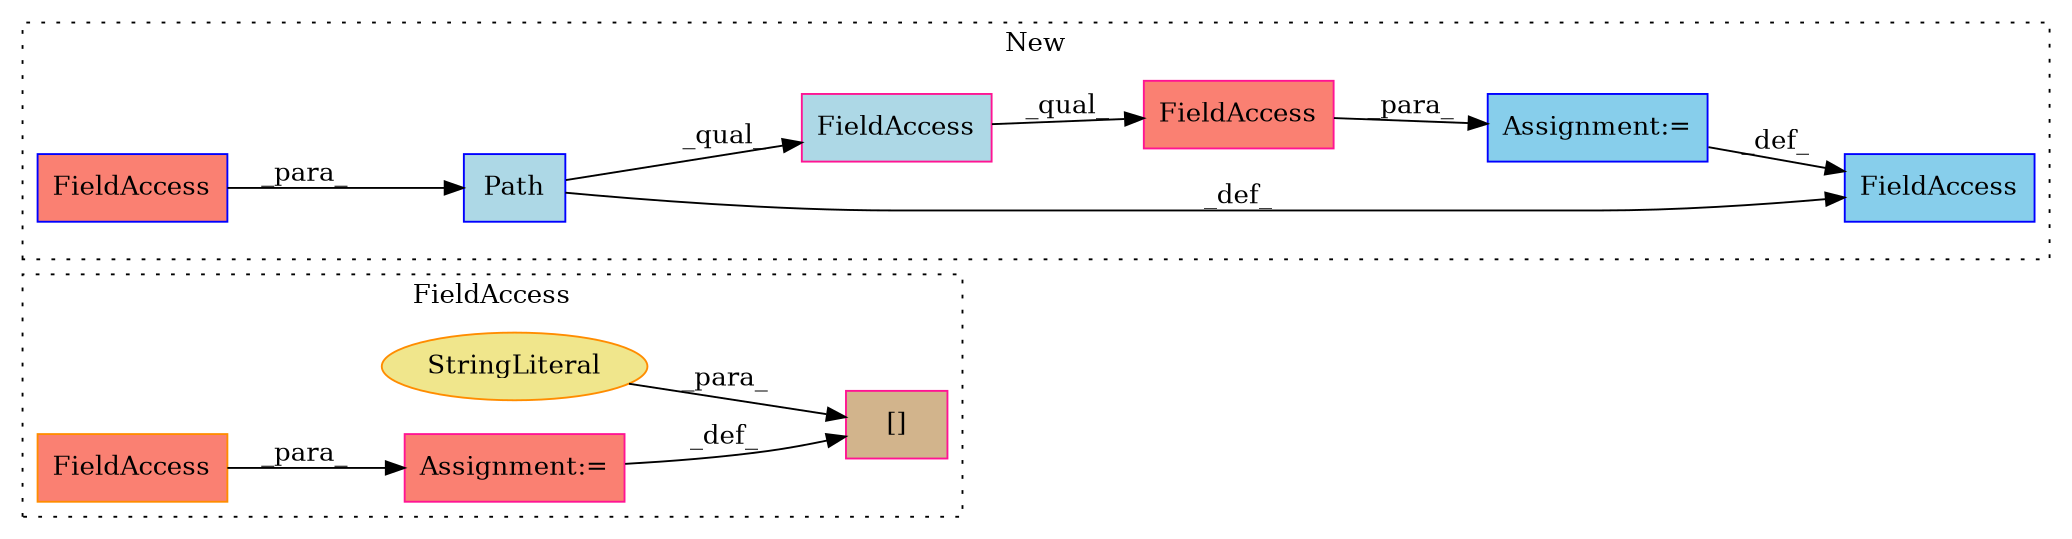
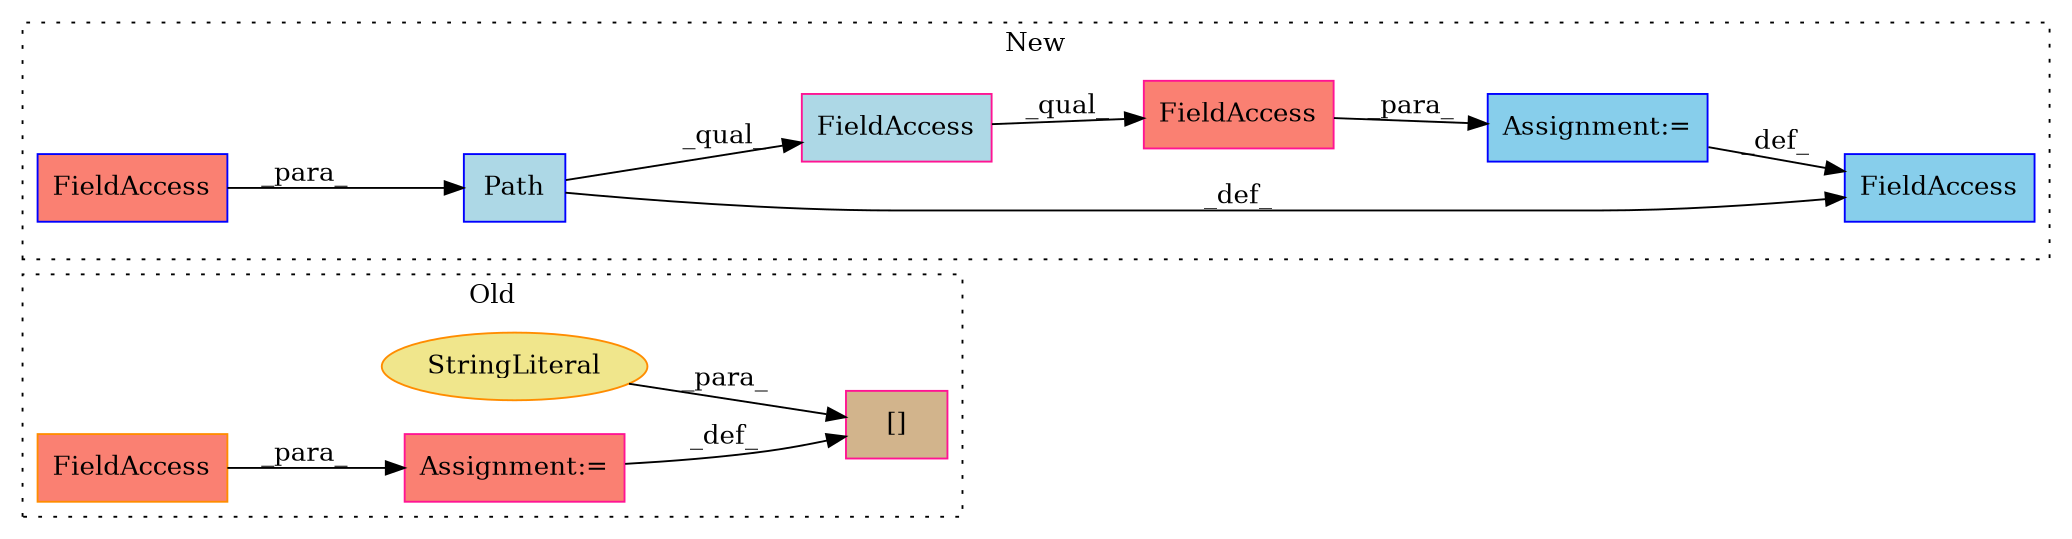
cluster "FieldAccess": label "FieldAccess" -> "Old"
